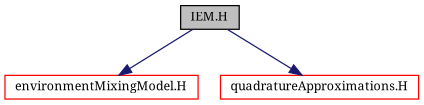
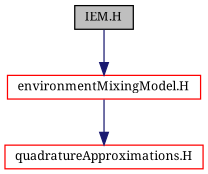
edge "IEM.H" -> "quadratureApproximations.H": now "environmentMixingModel.H" -> "quadratureApproximations.H"
